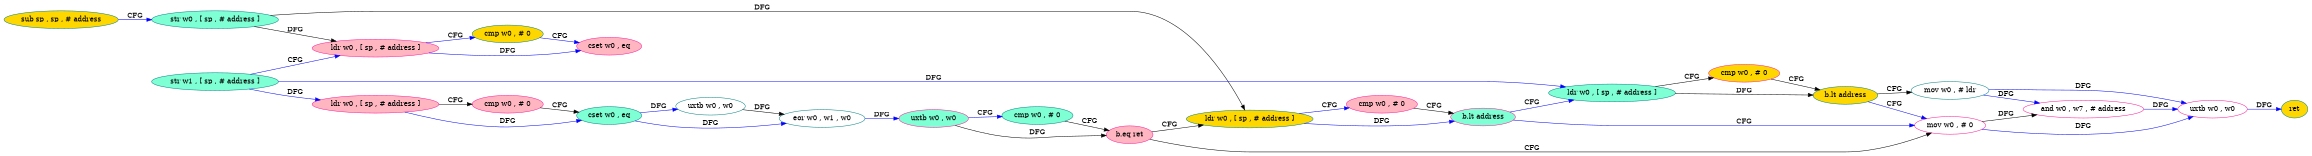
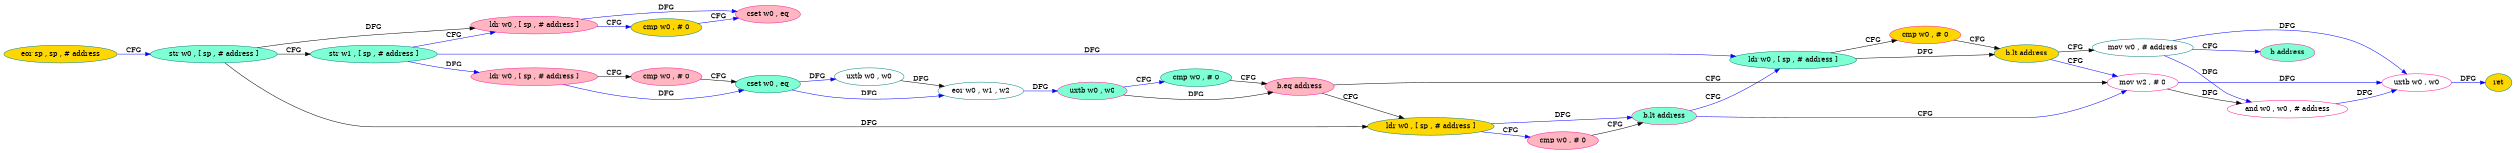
node "sub sp , sp , # address": label "sub sp , sp , # address" -> "eor sp , sp , # address"
node "b address": added
edge "str w0 , [ sp , # address ]" -> "str w1 , [ sp , # address ]": added, label "CFG"
node "mov w0 , # ldr": label "mov w0 , # ldr" -> "mov w0 , # address"
node "and w0 , w7 , # address": label "and w0 , w7 , # address" -> "and w0 , w0 , # address"
node "eor w0 , w1 , w0": label "eor w0 , w1 , w0" -> "eor w0 , w1 , w2"
node "mov w0 , # 0": label "mov w0 , # 0" -> "mov w2 , # 0"
node "b.eq ret": label "b.eq ret" -> "b.eq address"
